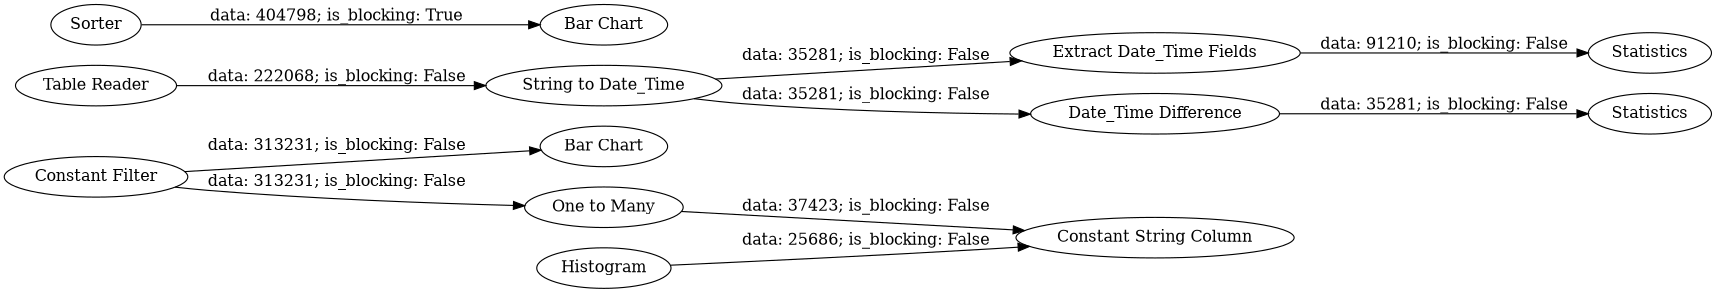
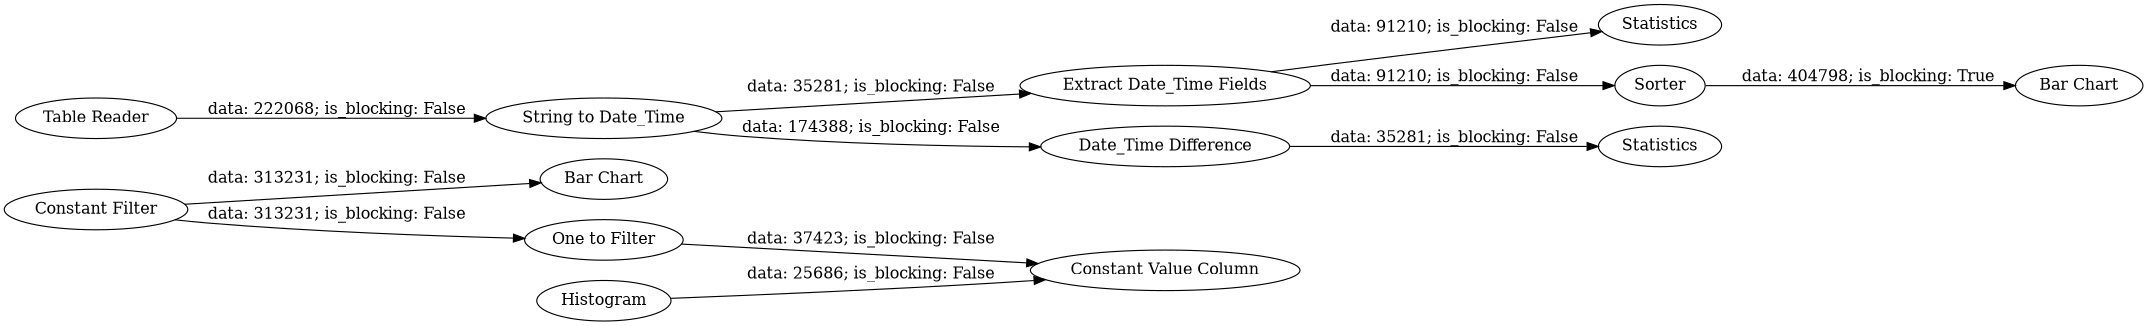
edge "Extract Date_Time Fields" -> "Sorter": added, label "data: 91210; is_blocking: False"
edge "String to Date_Time" -> "Date_Time Difference": label "data: 35281; is_blocking: False" -> "data: 174388; is_blocking: False"
node "One to Many": label "One to Many" -> "One to Filter"
node "Constant String Column": label "Constant String Column" -> "Constant Value Column"
